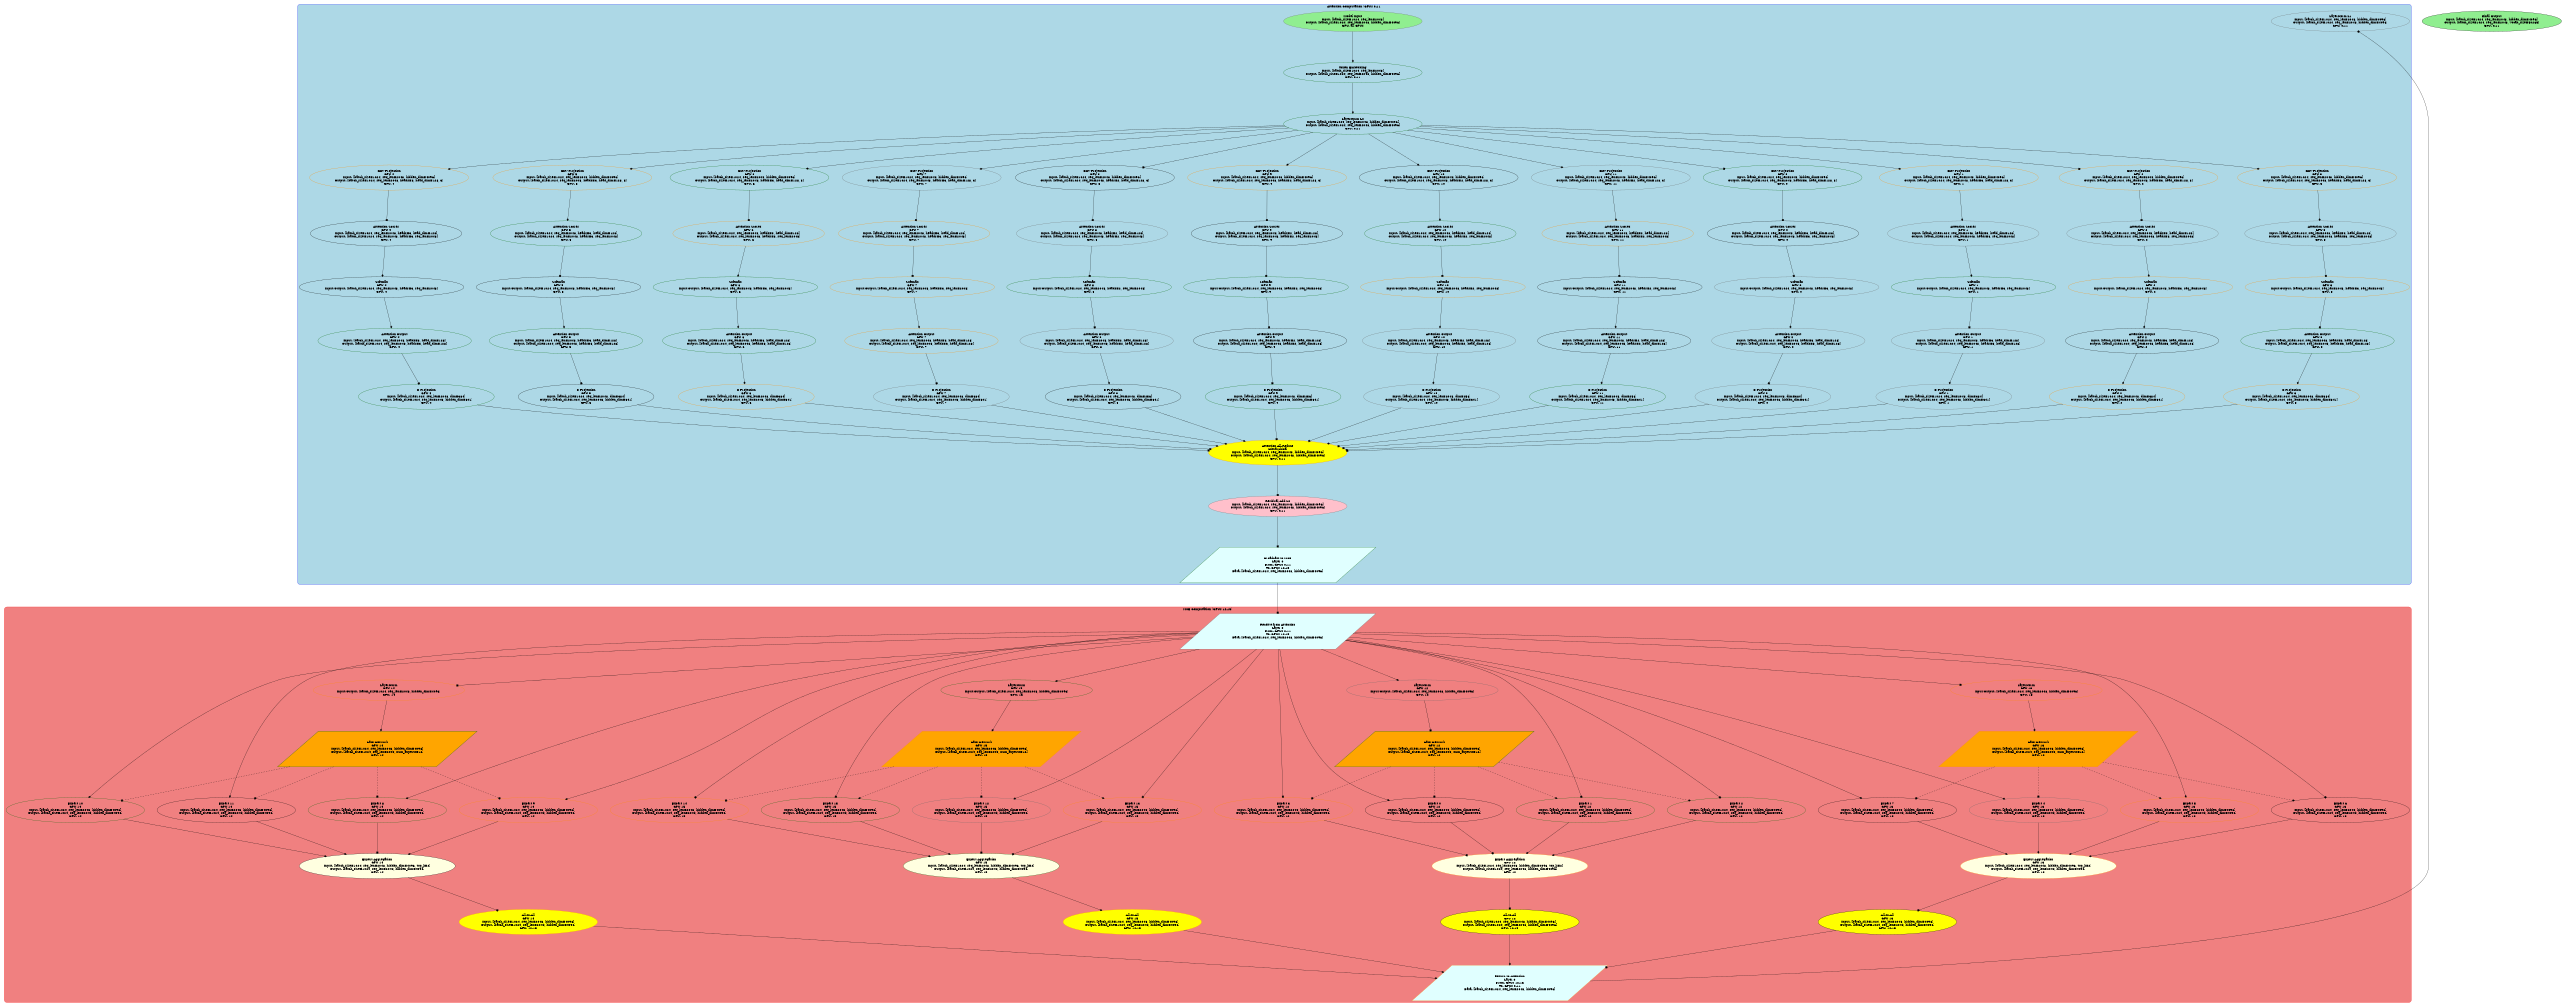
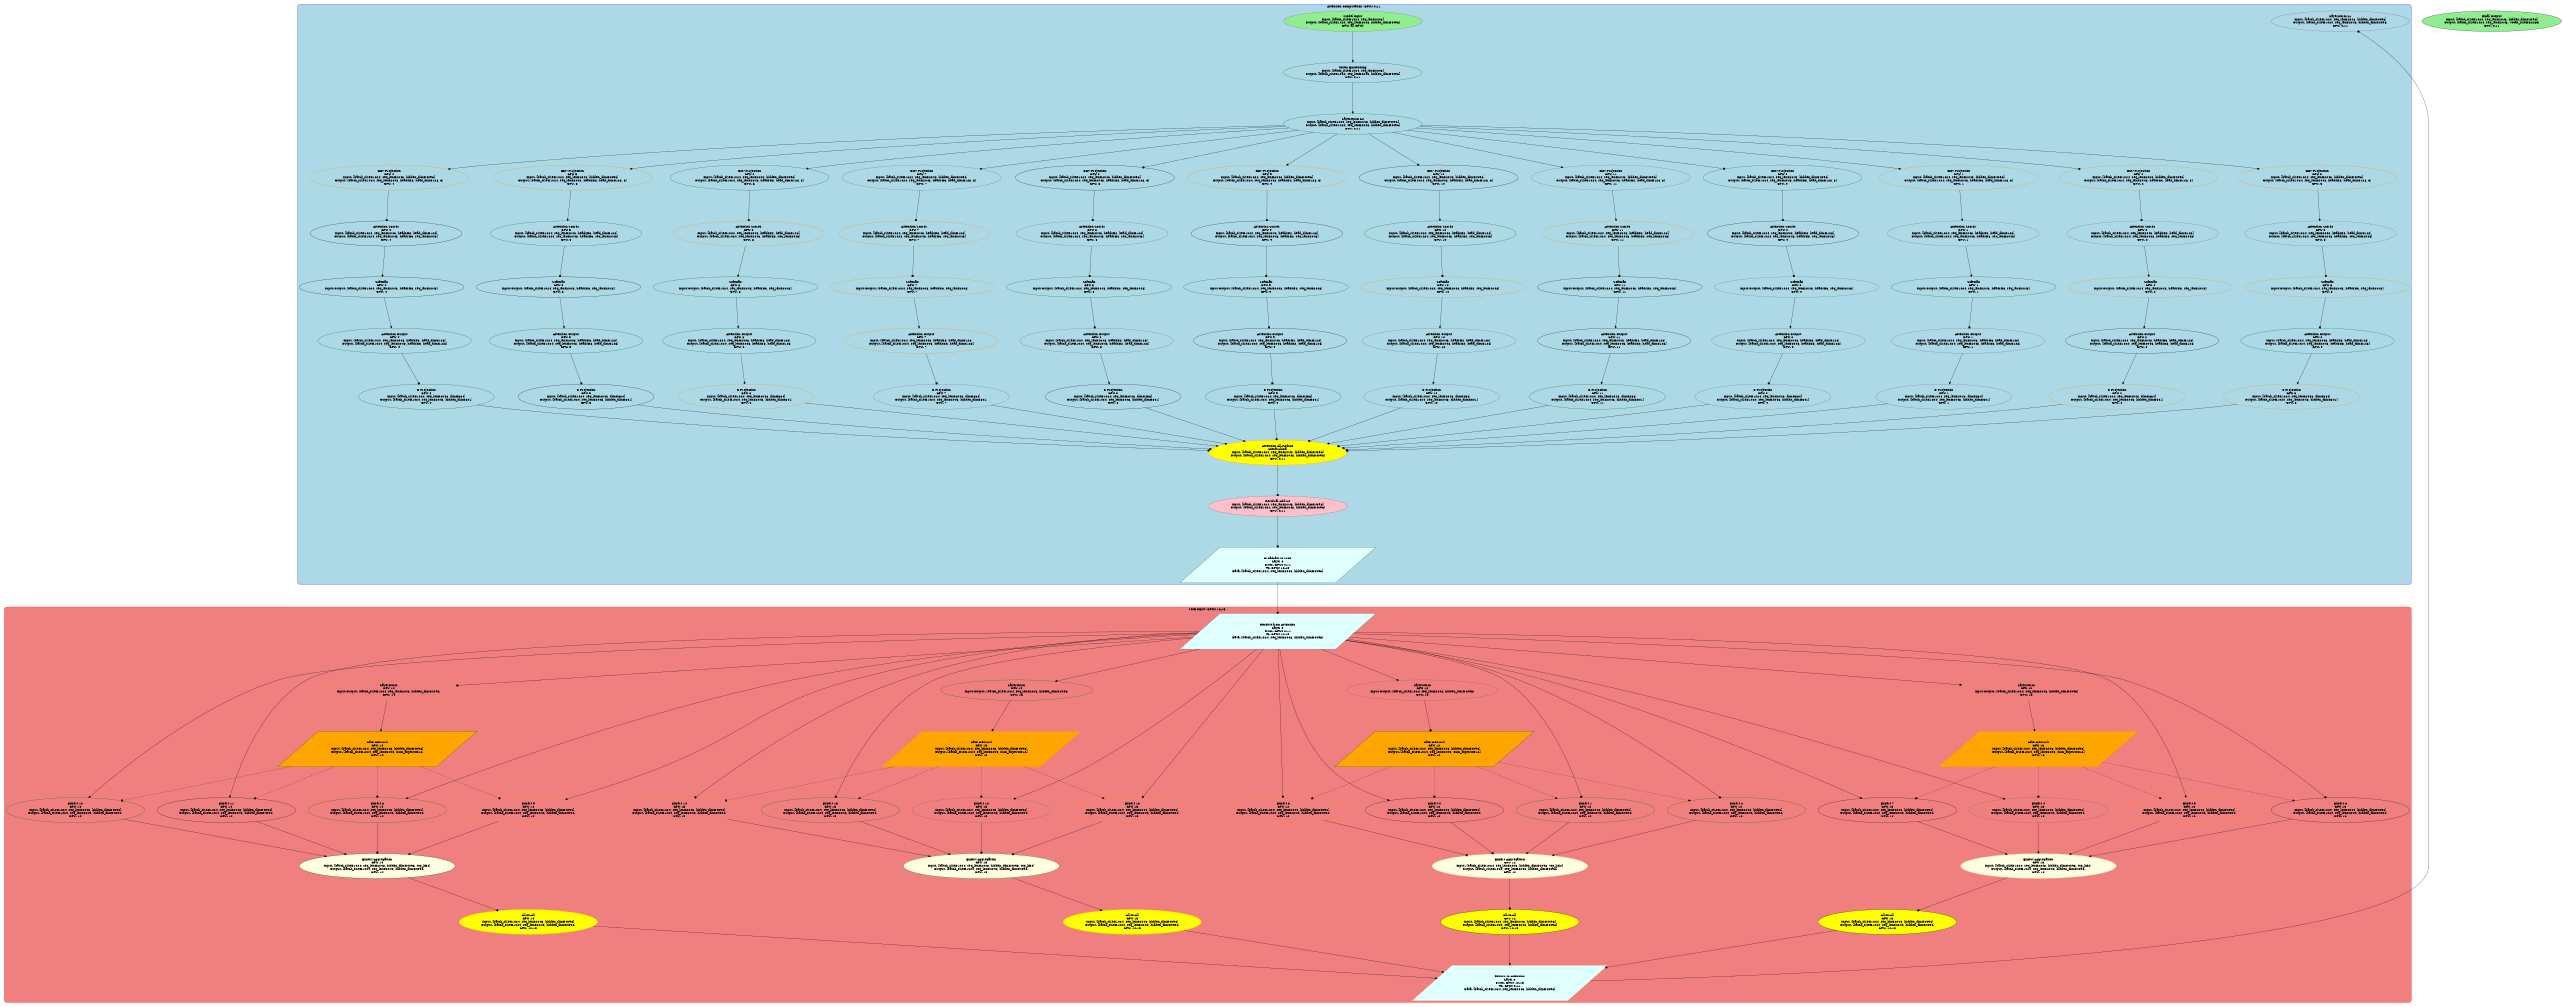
cluster "MoE Computation (GPUs 12-15)": label "MoE Computation (GPUs 12-15)" -> "MoE Input (GPUs 12-15)"
